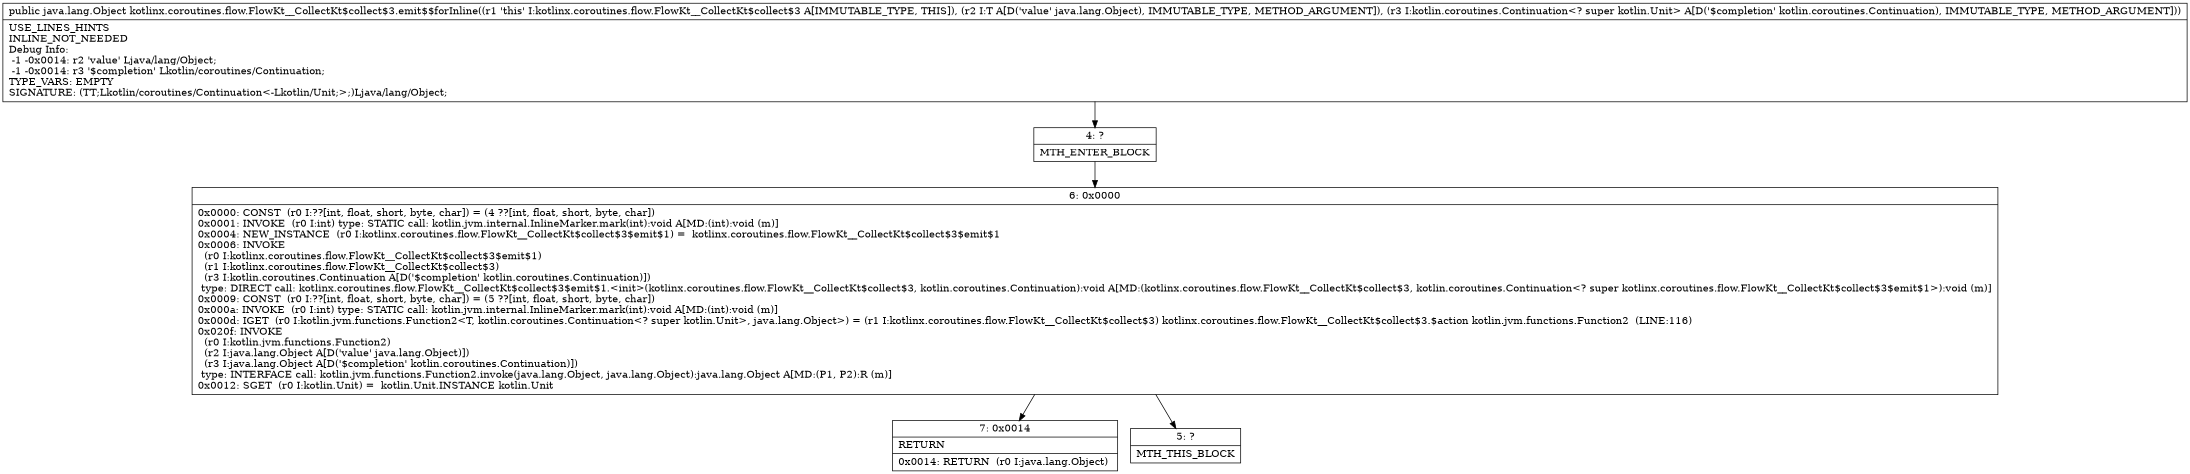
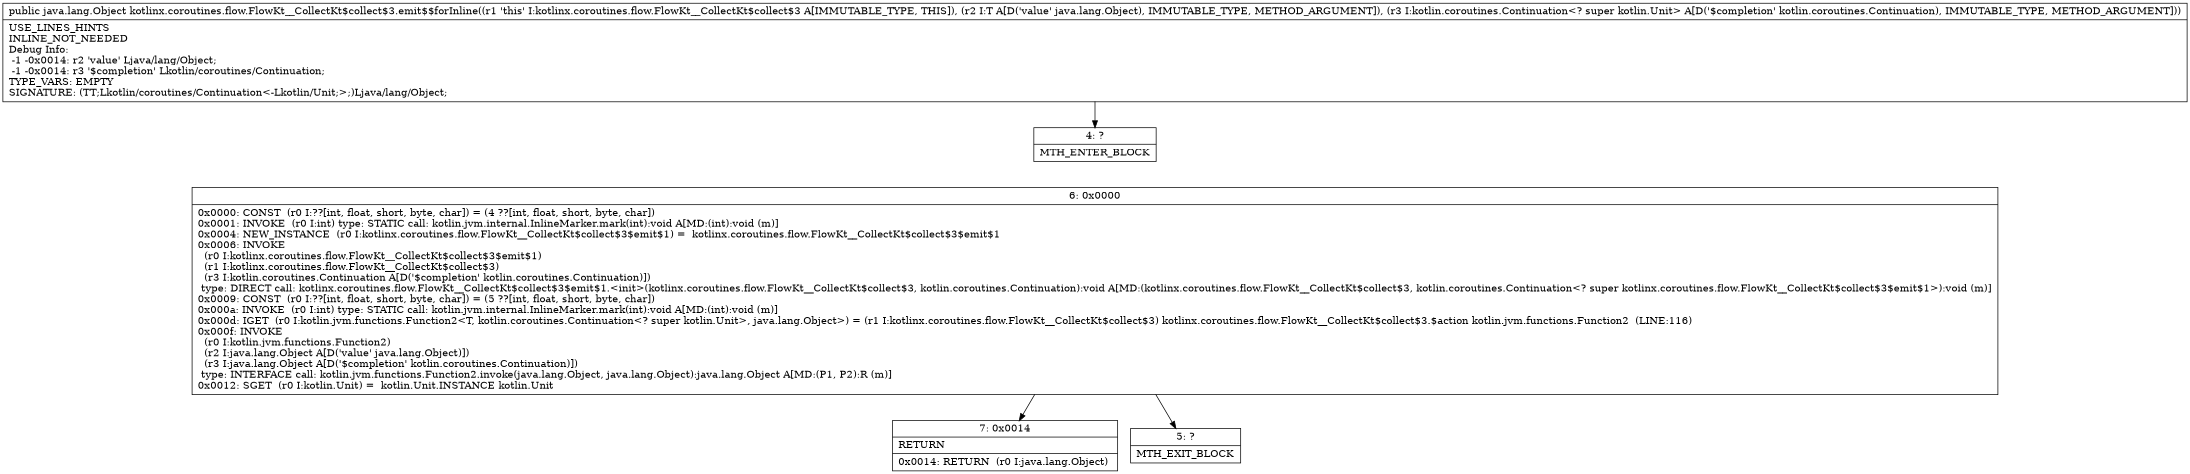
edge "4: ?" -> "6: 0x0000": removed
node "6: 0x0000": text "0x020f: INVOKE" -> "0x000f: INVOKE"
node "5: ?": text "MTH_THIS_BLOCK" -> "MTH_EXIT_BLOCK"
